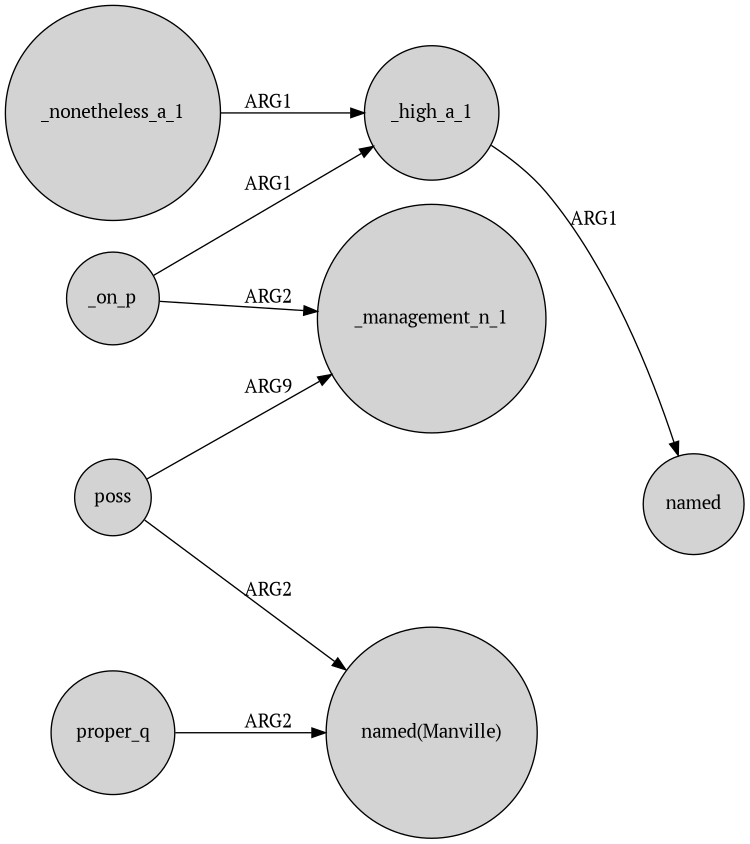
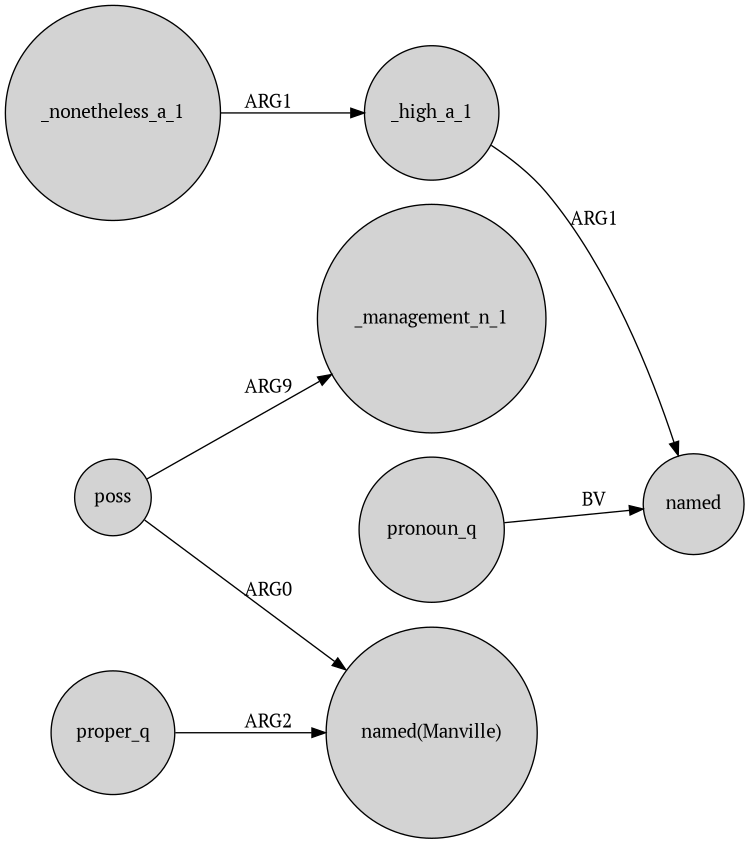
node "_on_p": removed
node "pronoun_q": added
edge "poss" -> "named(Manville)": label "ARG2" -> "ARG0"
